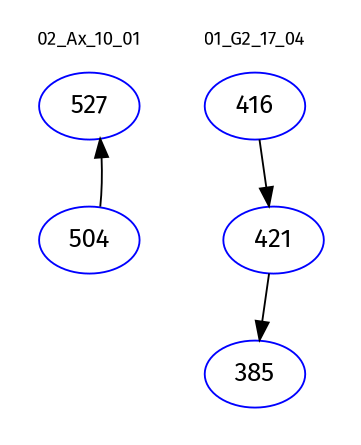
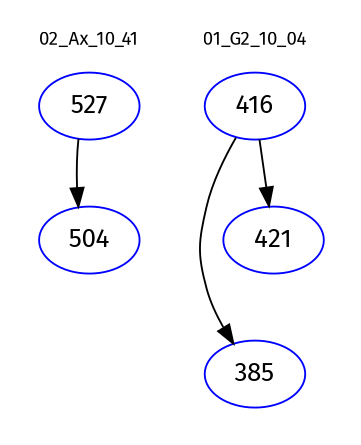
cluster "02_Ax_10_01": label "02_Ax_10_01" -> "02_Ax_10_41"
cluster "01_G2_17_04": label "01_G2_17_04" -> "01_G2_10_04"
edge "504" -> "527": reversed
edge "421" -> "385": now "416" -> "385"
